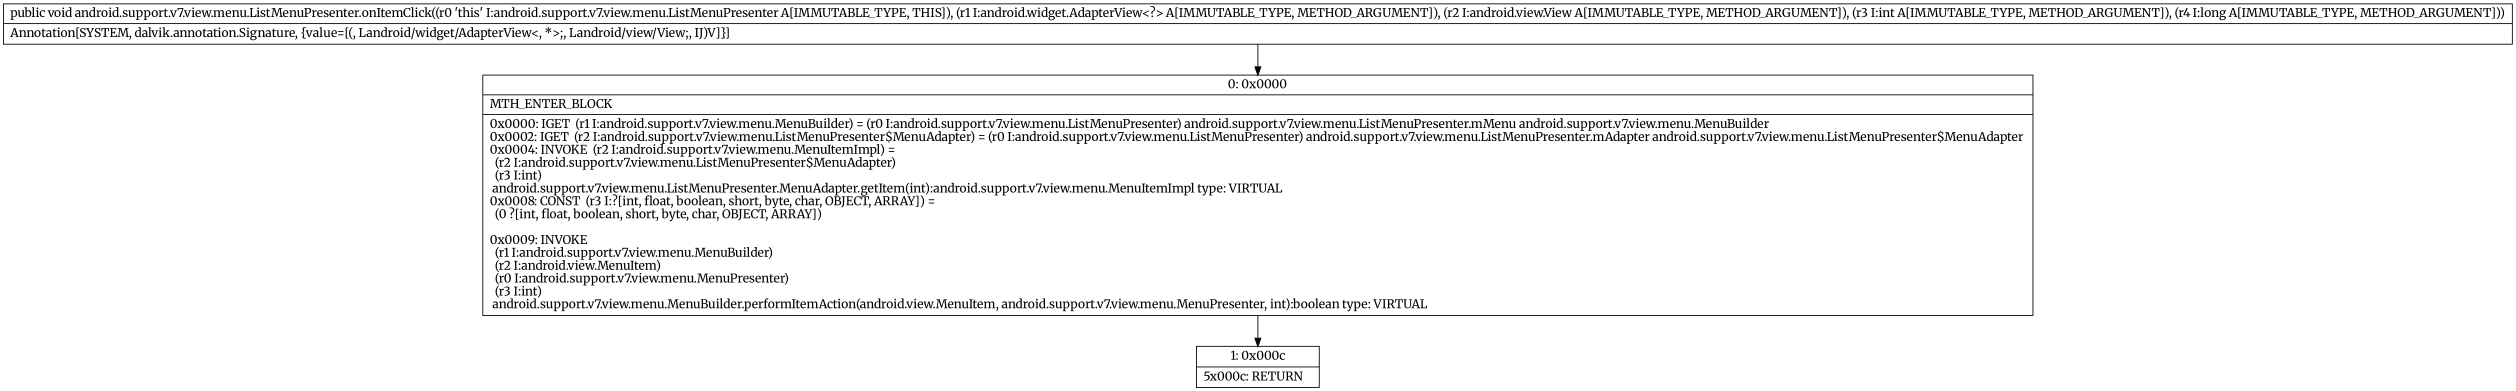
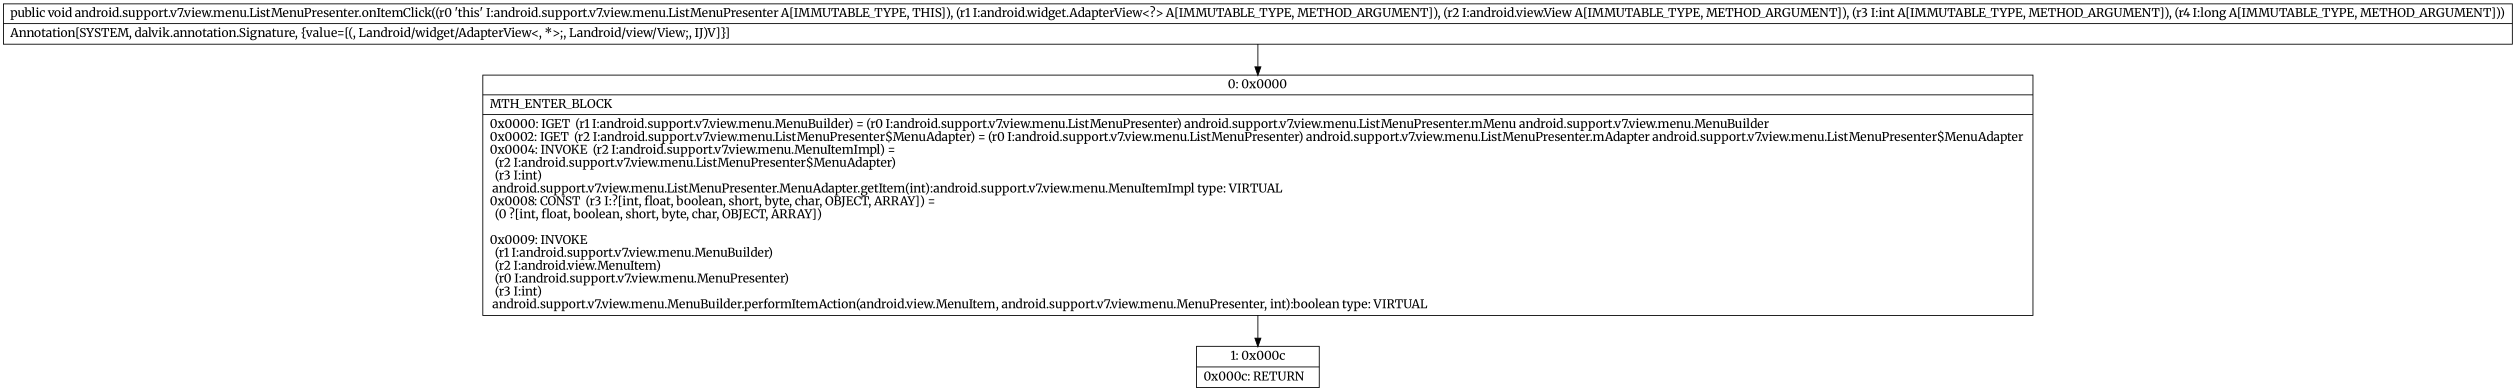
node "1: 0x000c": text "5x000c: RETURN" -> "0x000c: RETURN"
